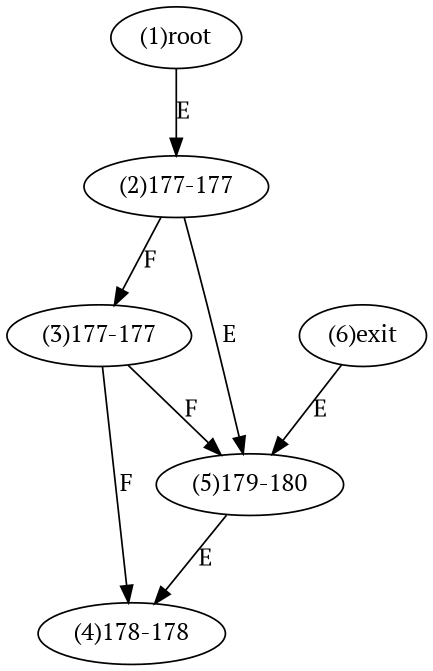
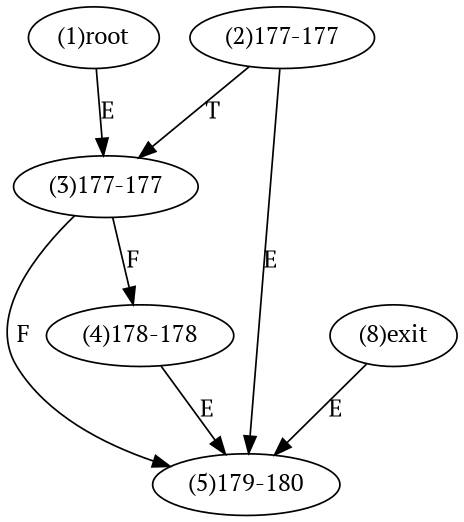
edge "(1)root" -> "(2)177-177": now "(1)root" -> "(3)177-177"
edge "(2)177-177" -> "(3)177-177": label "F" -> "T"
node "(6)exit": label "(6)exit" -> "(8)exit"
edge "(5)179-180" -> "(4)178-178": reversed
